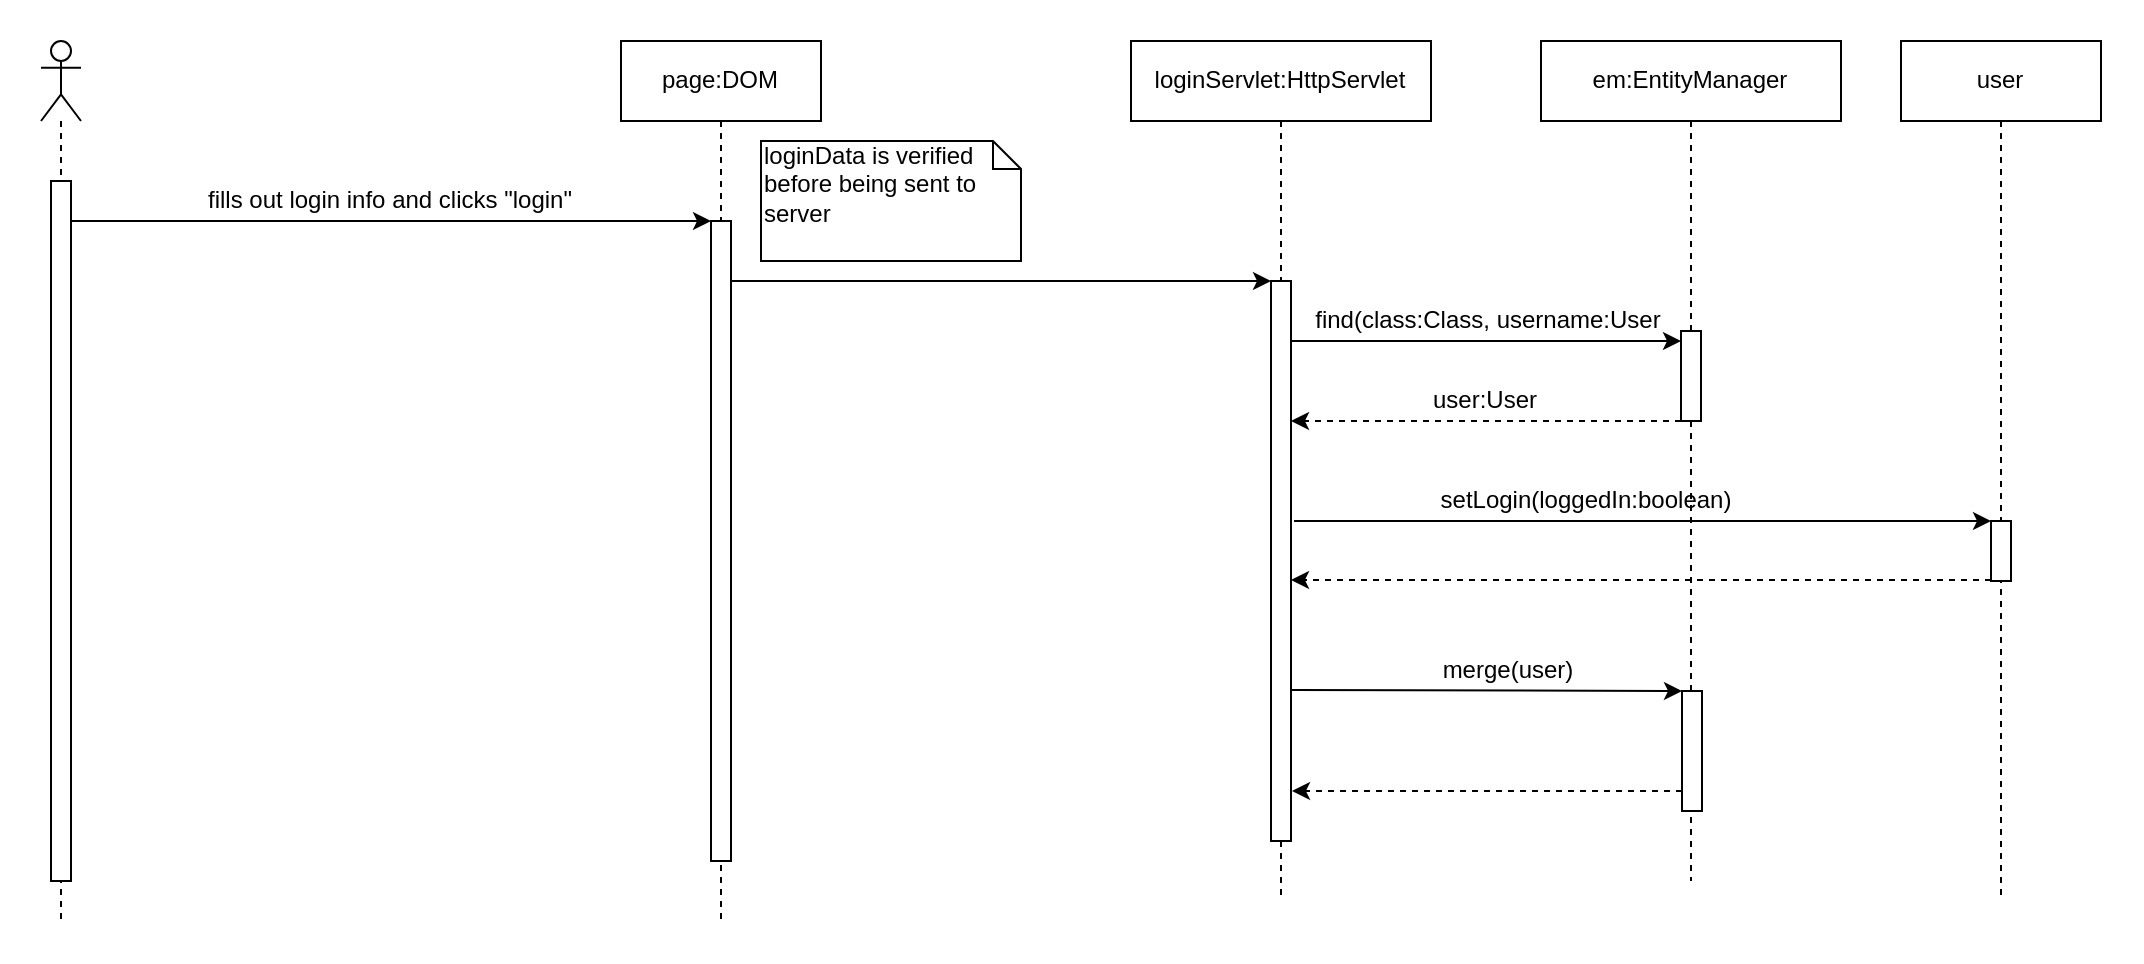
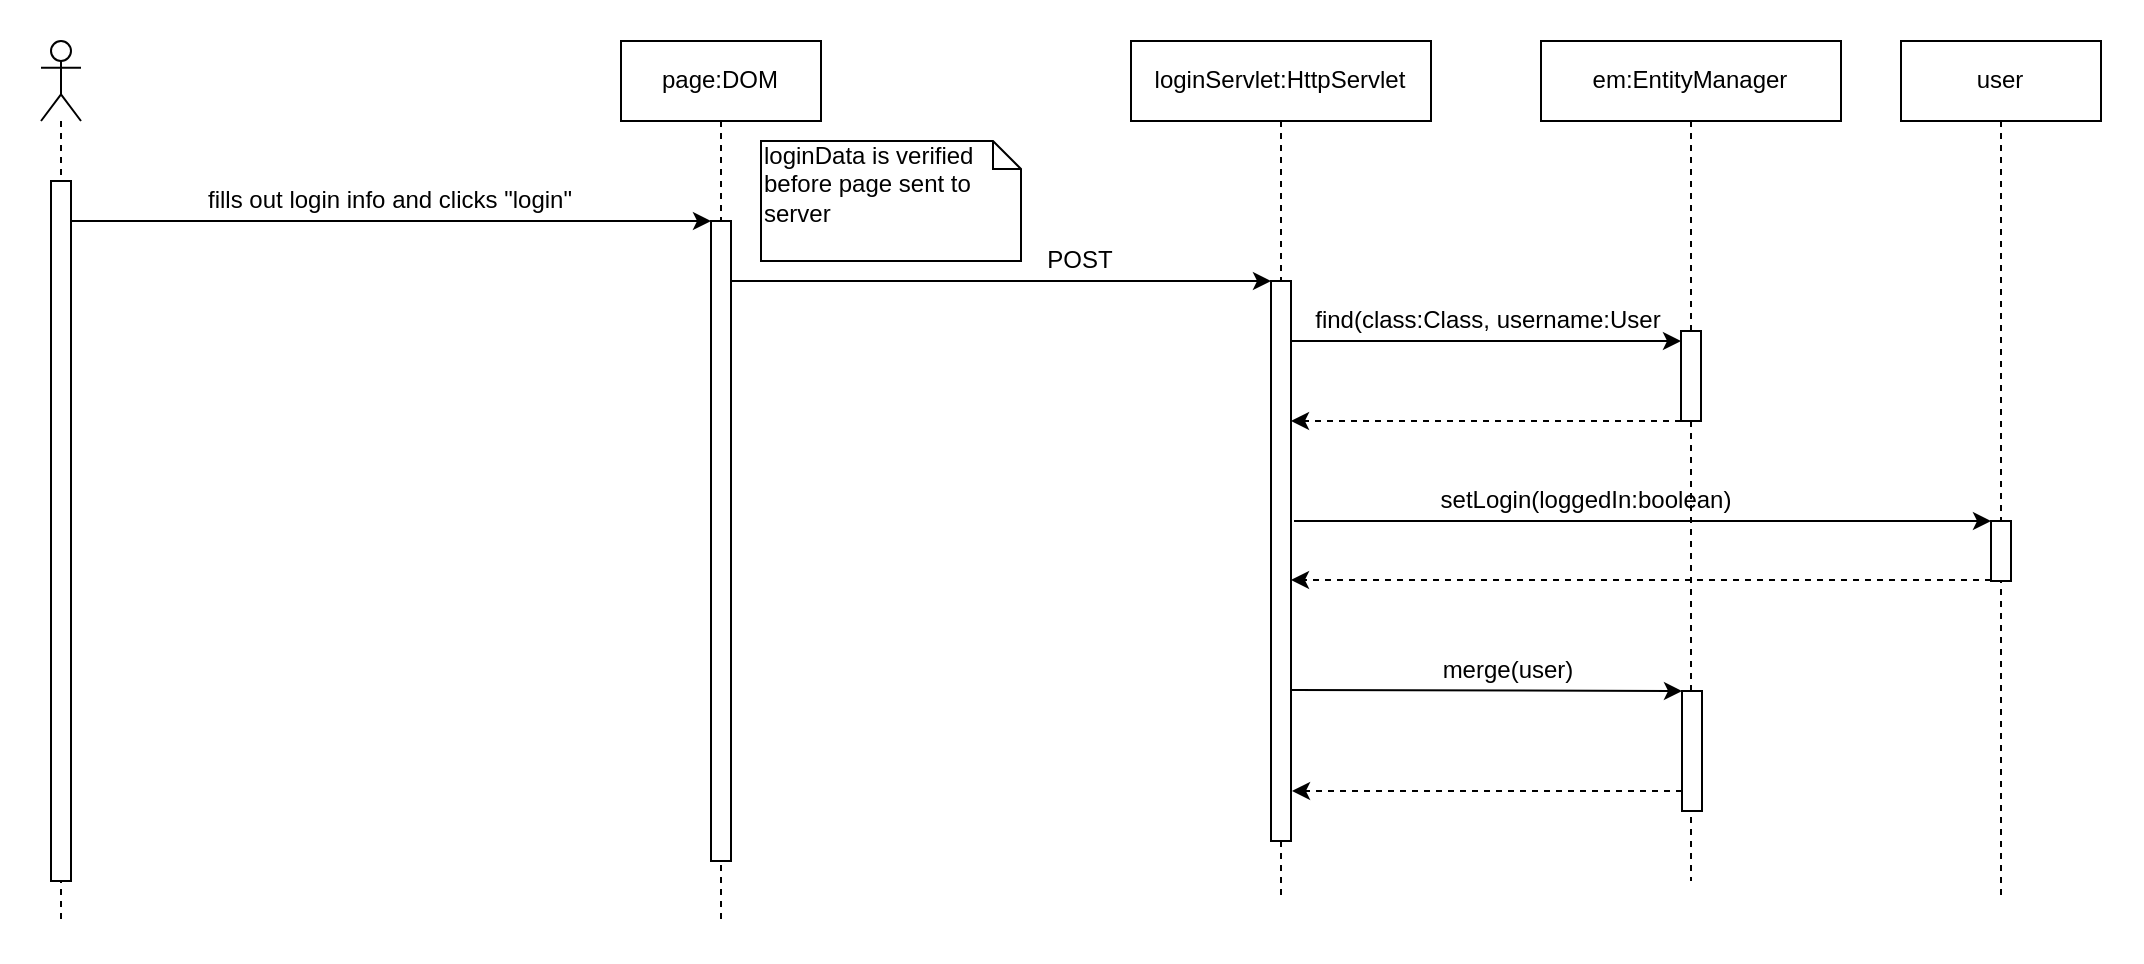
node "loginData is verified before being sent to server": label "loginData is verified before being sent to server" -> "loginData is verified before page sent to server"
node "POST": added
node "user:User": removed
